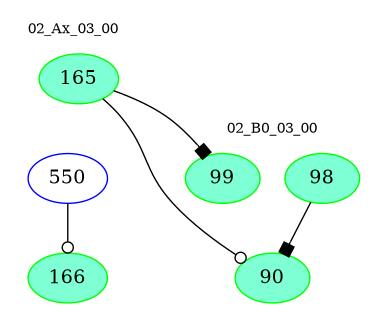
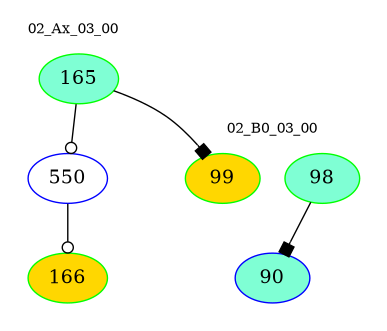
node "99": fillcolor aquamarine -> gold
edge "165" -> "90": now "165" -> "550"
node "166": fillcolor aquamarine -> gold
node "90": color green -> blue
